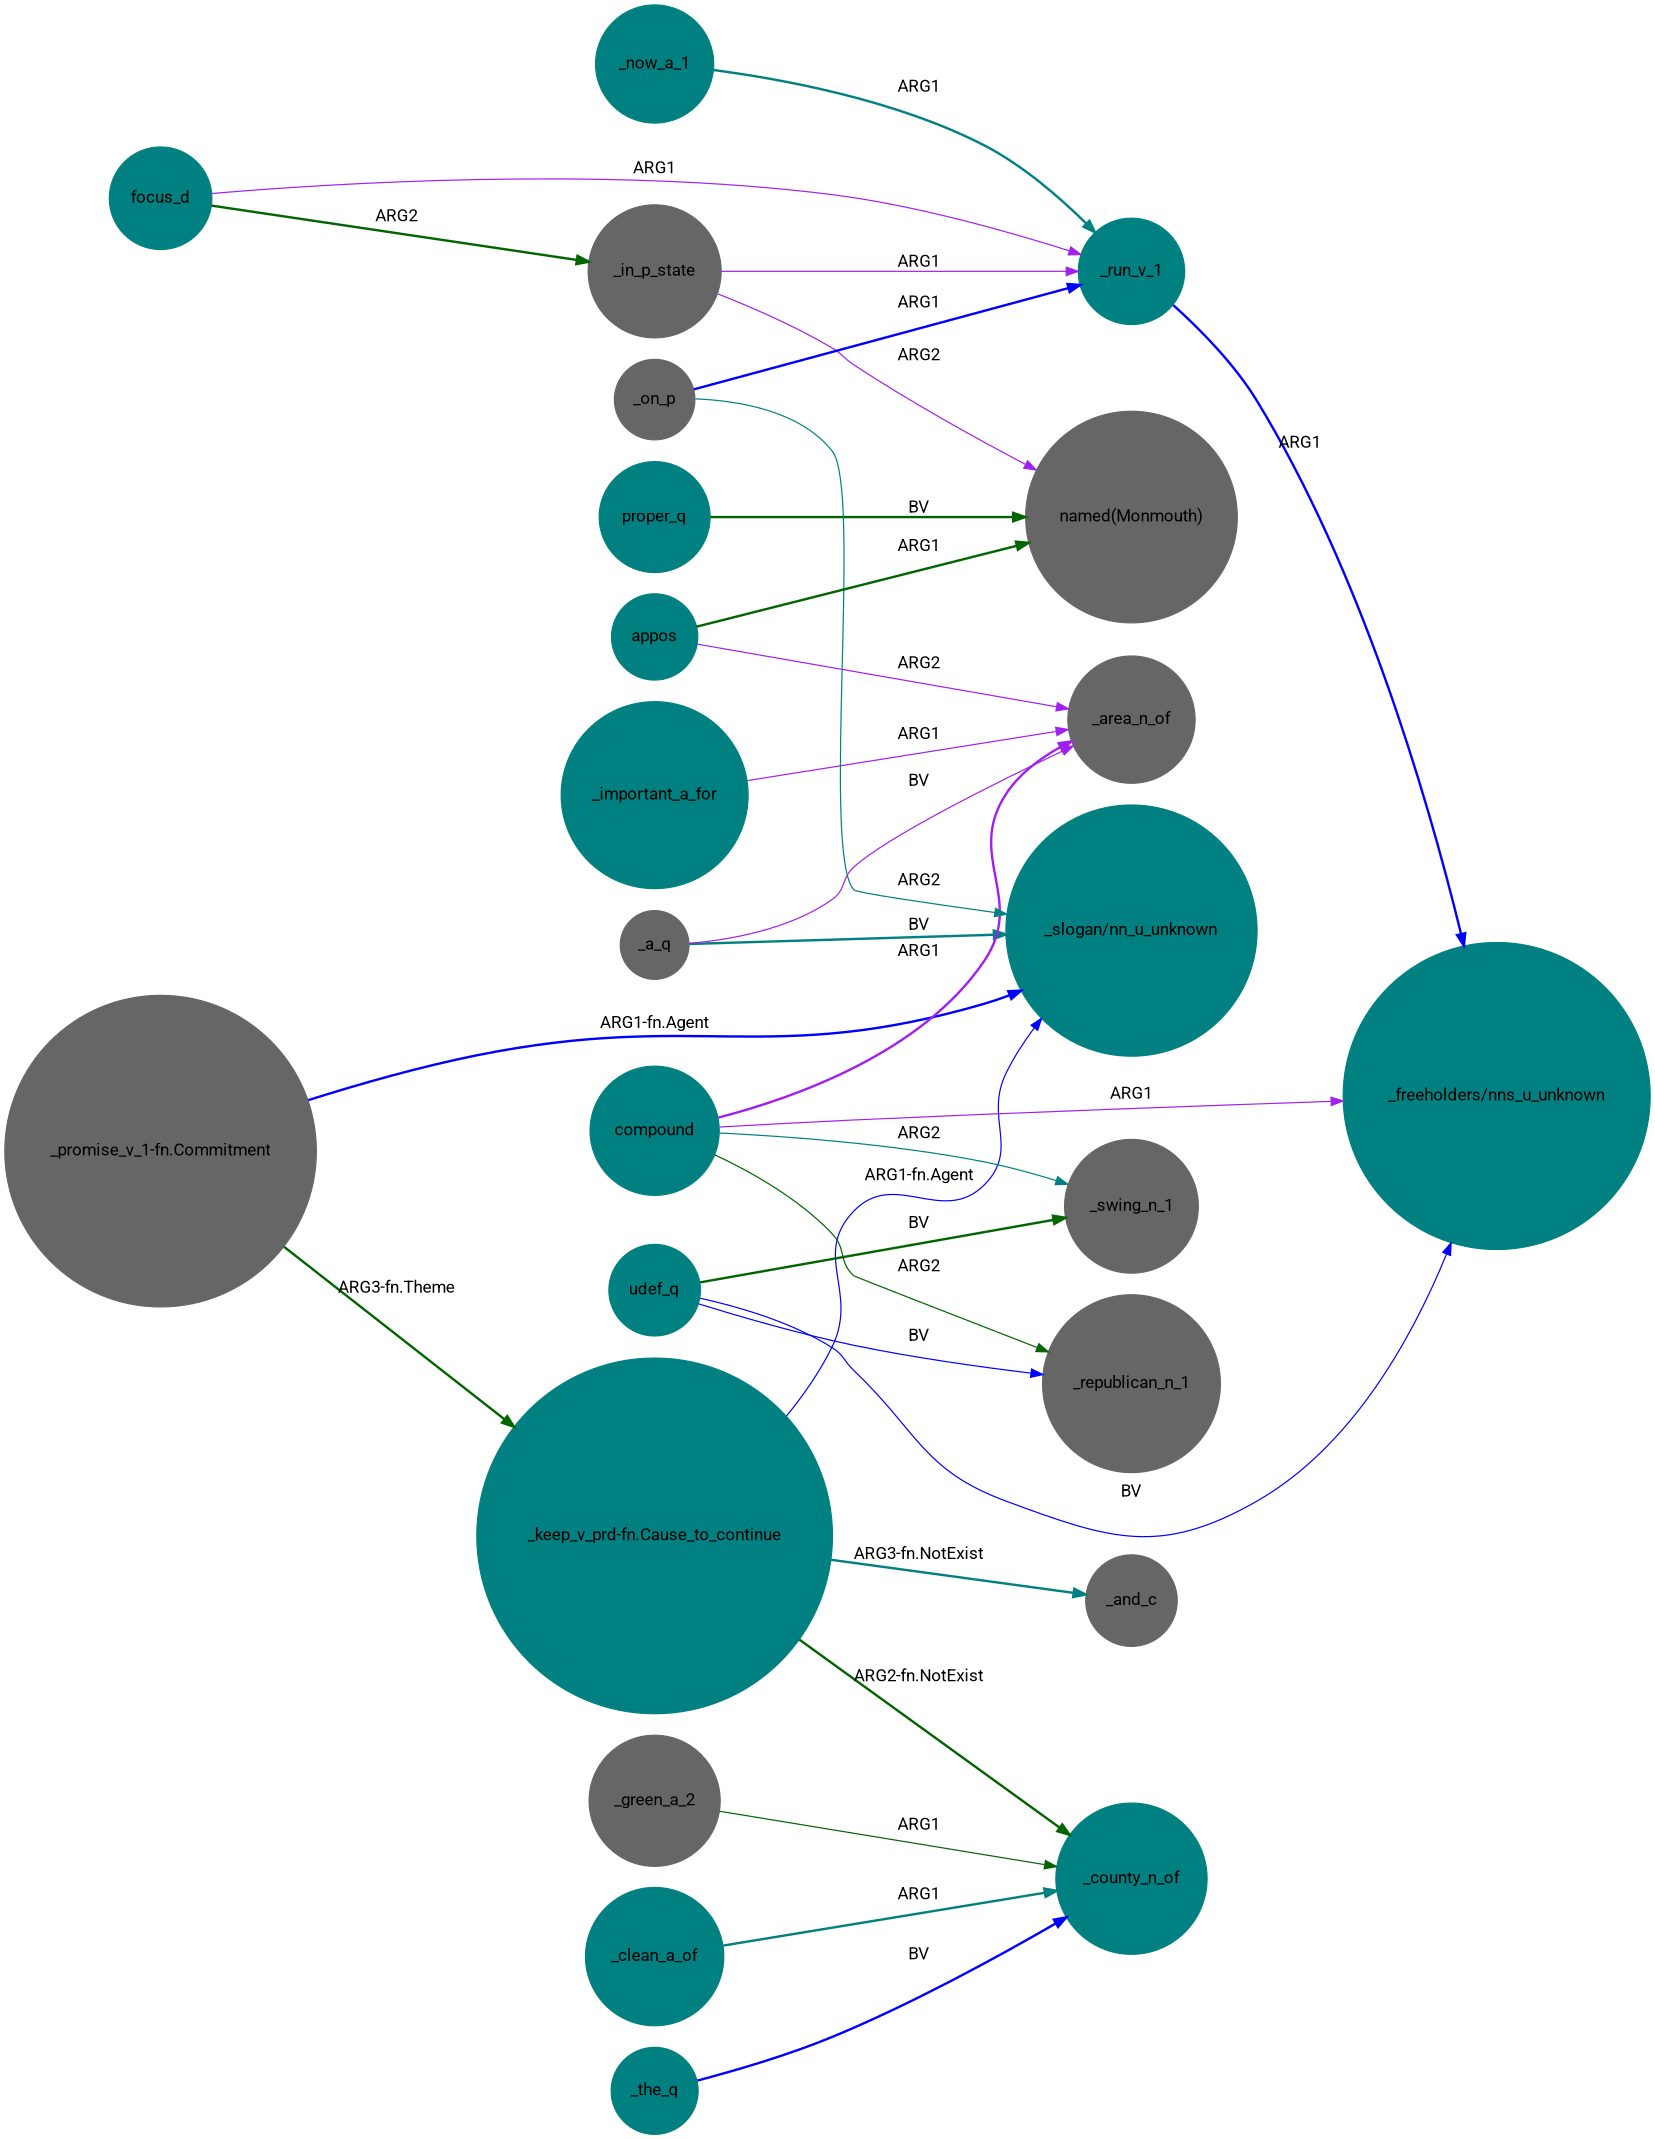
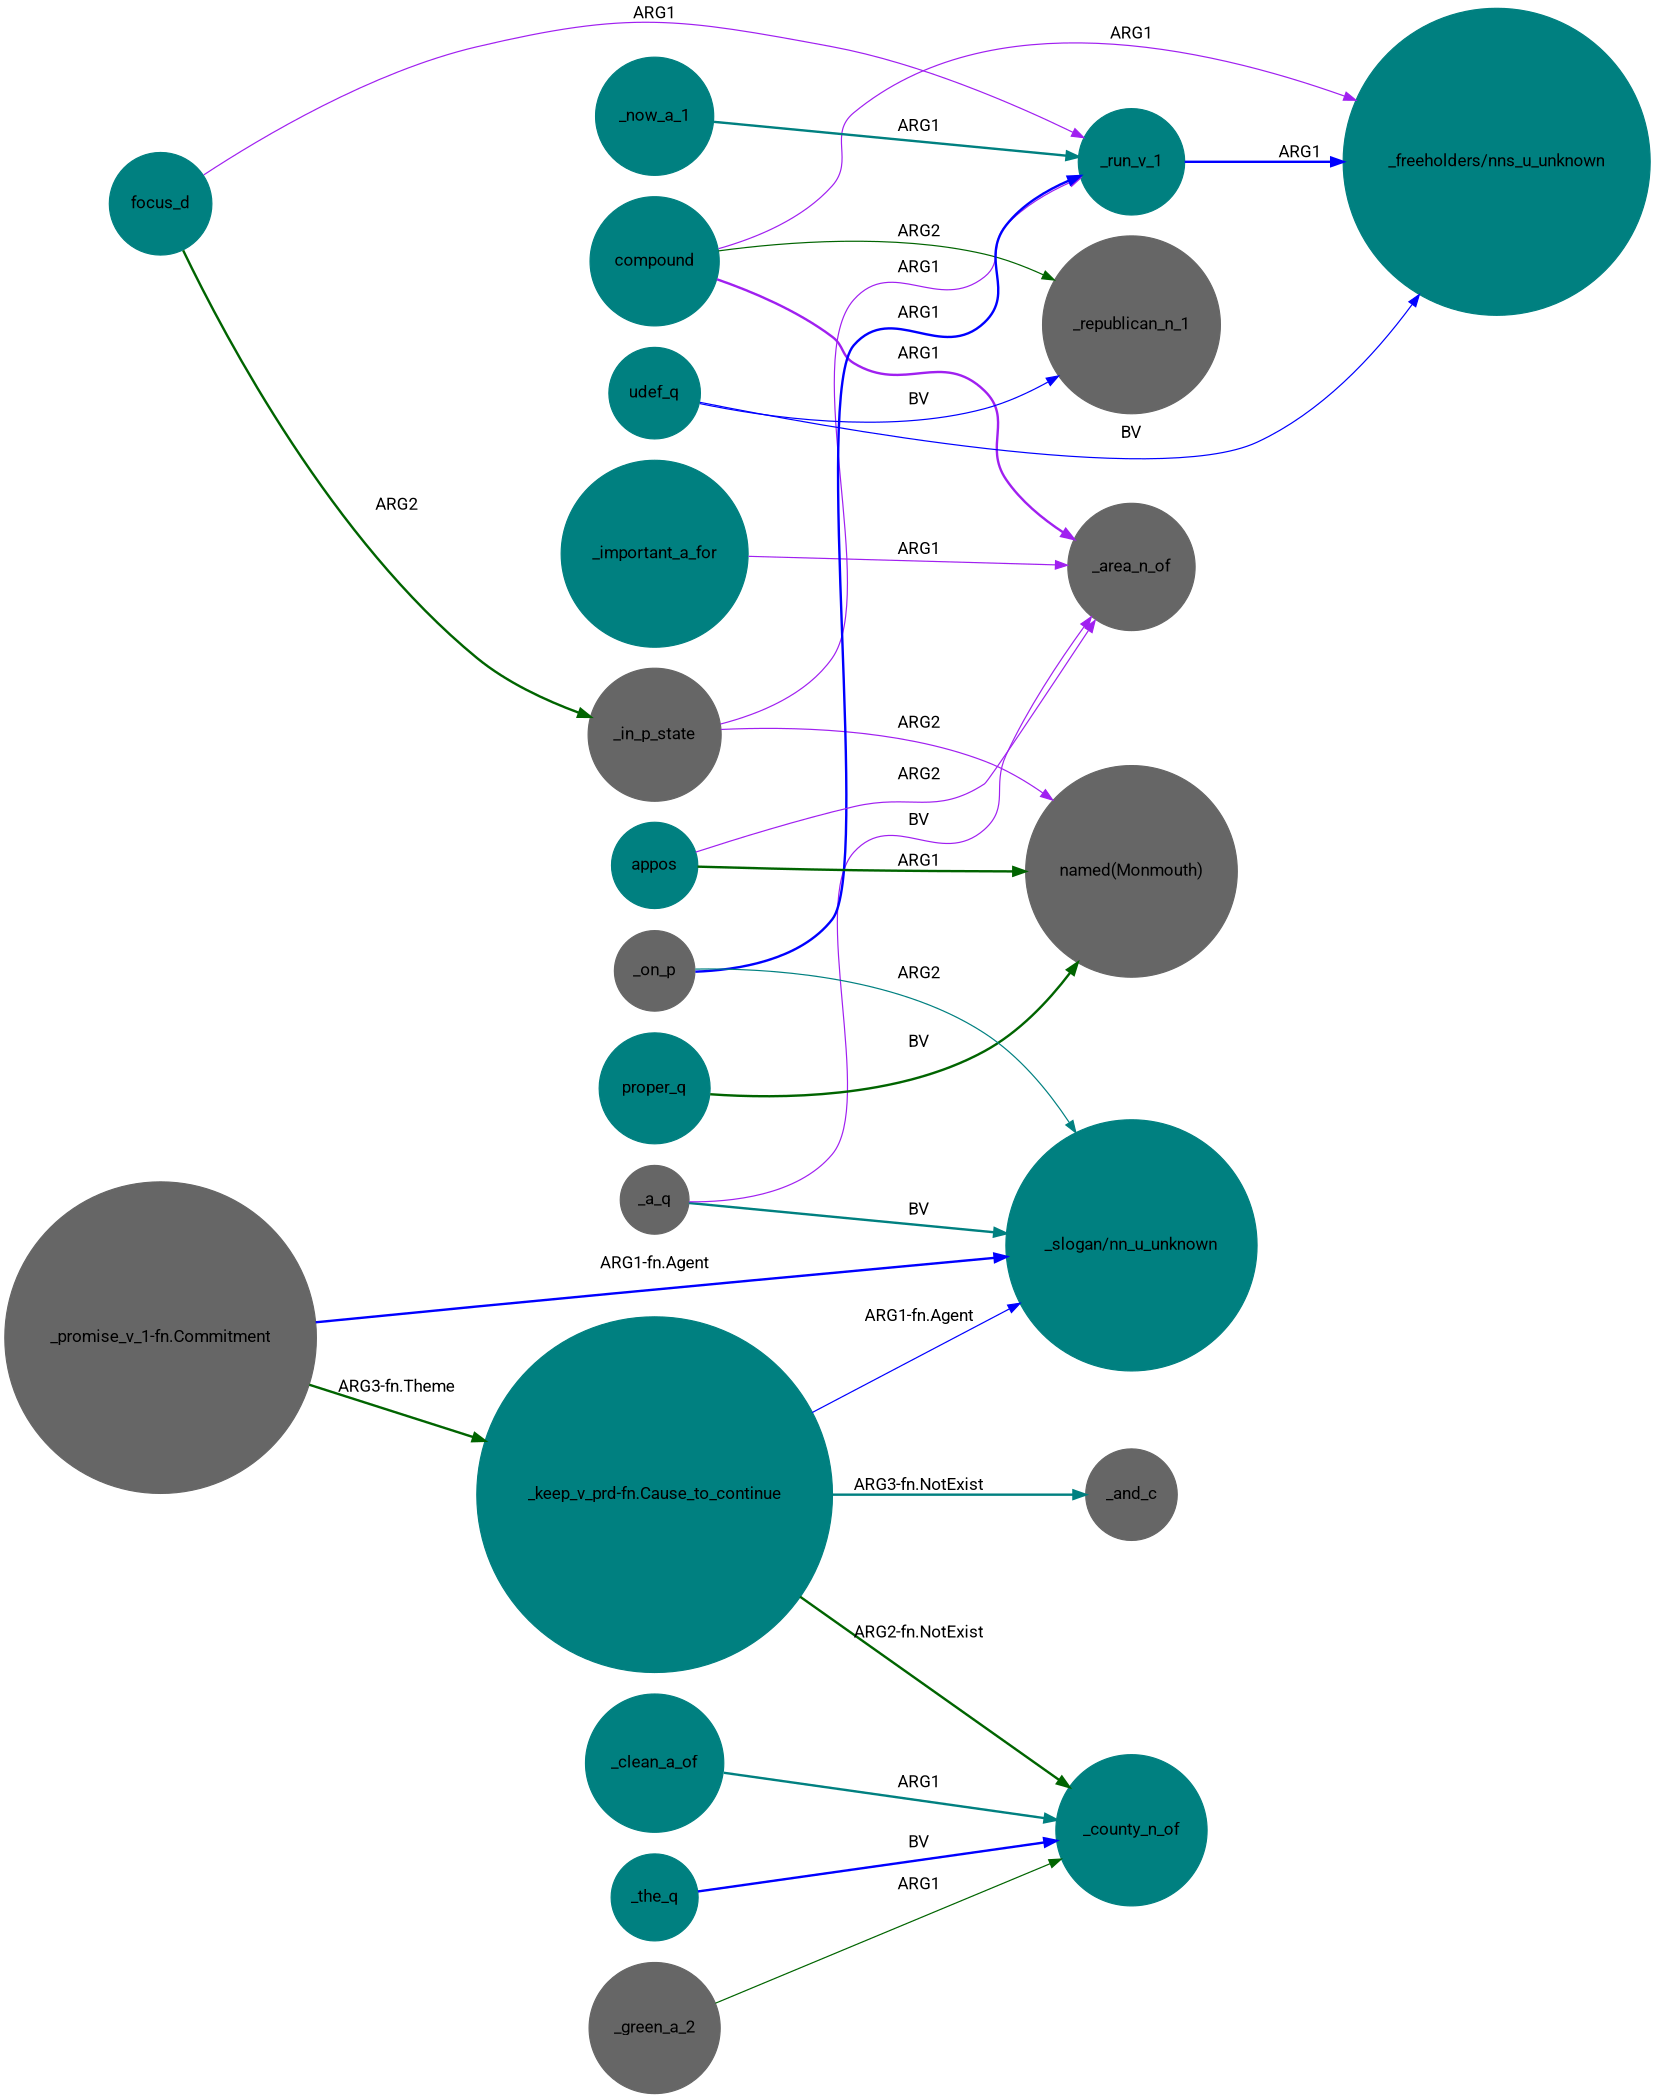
node "_swing_n_1": removed
